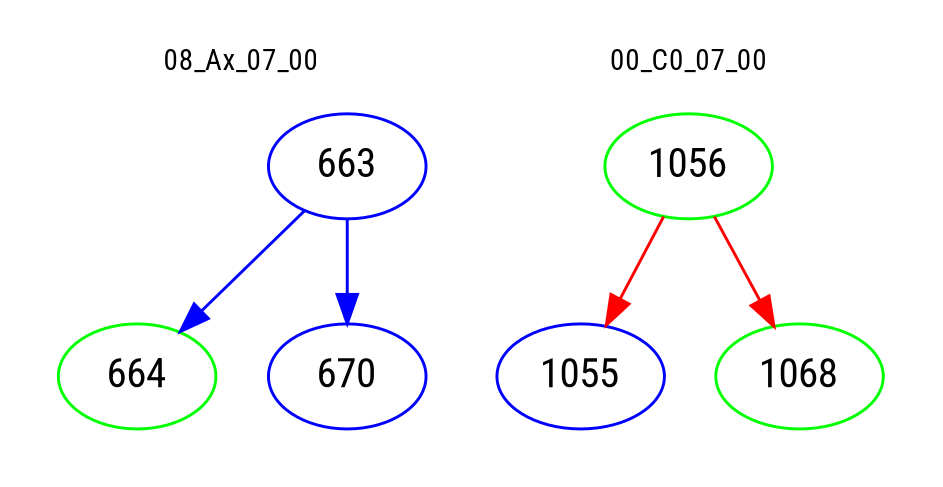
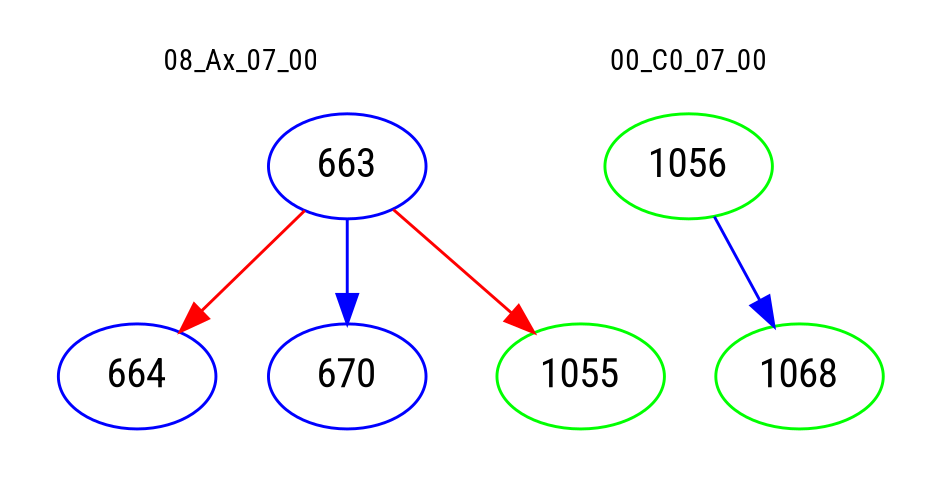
edge "1056" -> "1055": now "663" -> "1055"
edge "1056" -> "1068": color red -> blue
edge "663" -> "664": color blue -> red
node "664": color green -> blue
node "1055": color blue -> green
